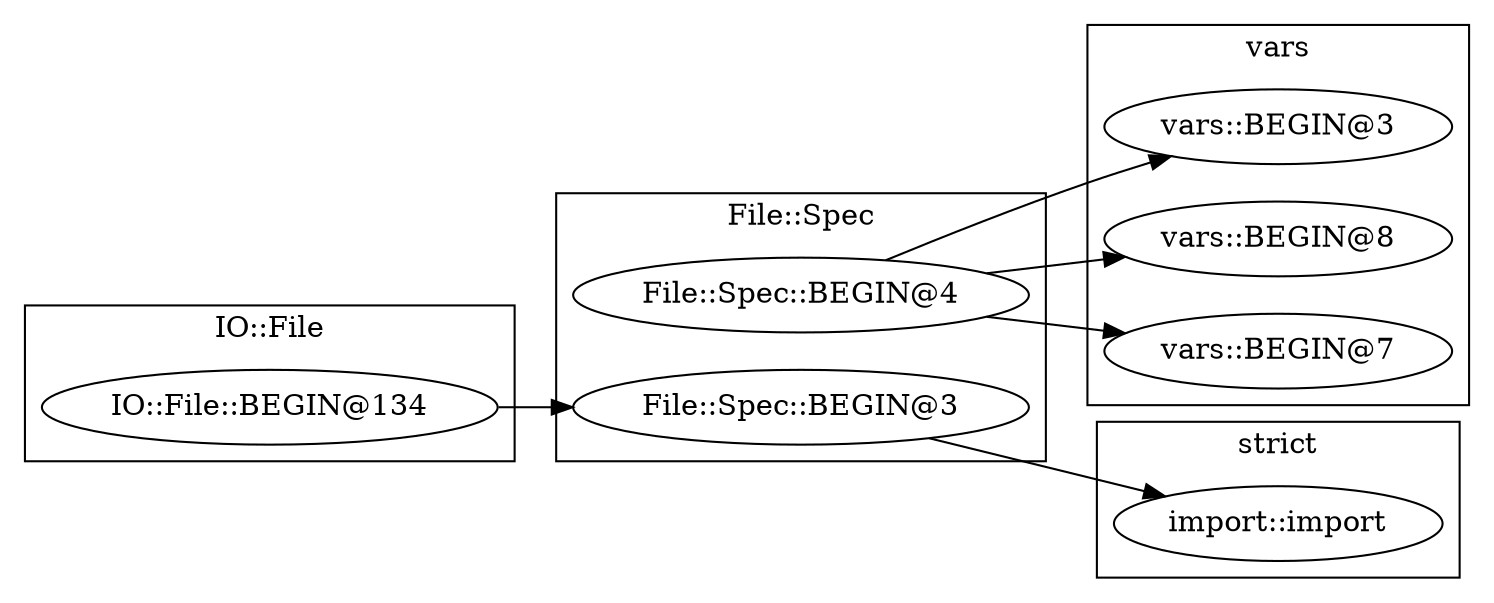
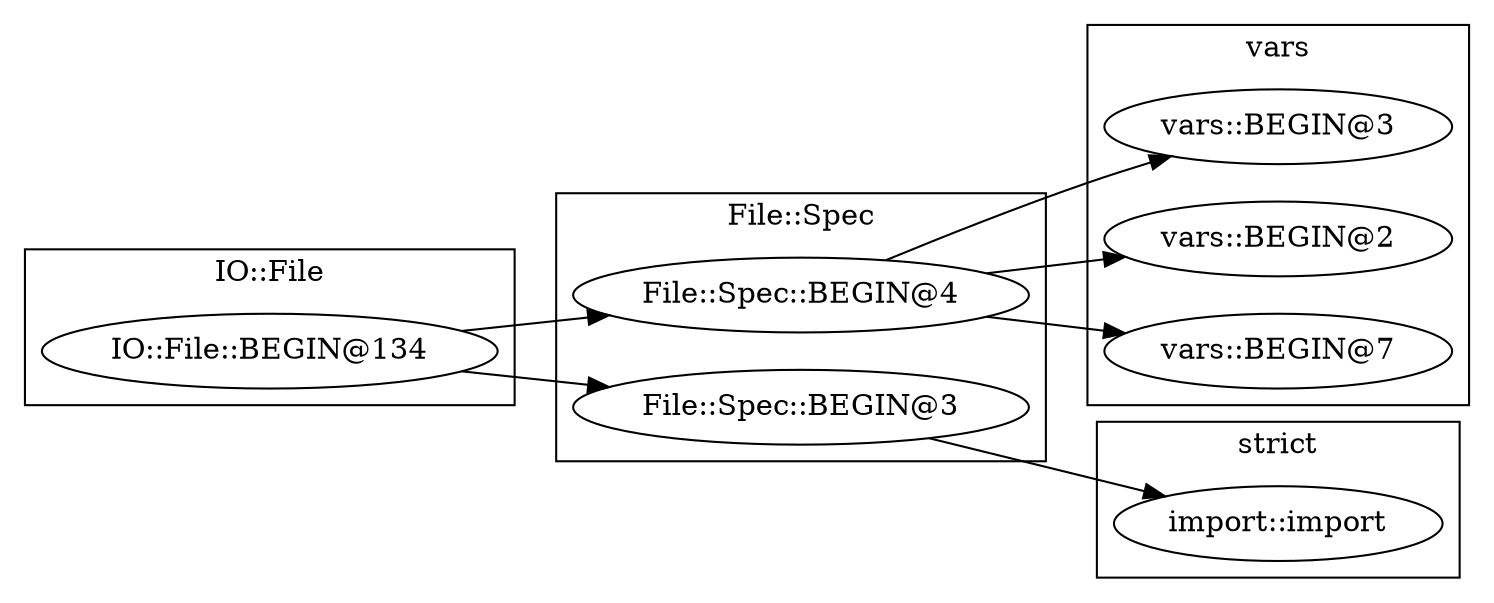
node "vars::BEGIN@8": label "vars::BEGIN@8" -> "vars::BEGIN@2"
edge "IO::File::BEGIN@134" -> "File::Spec::BEGIN@4": added
